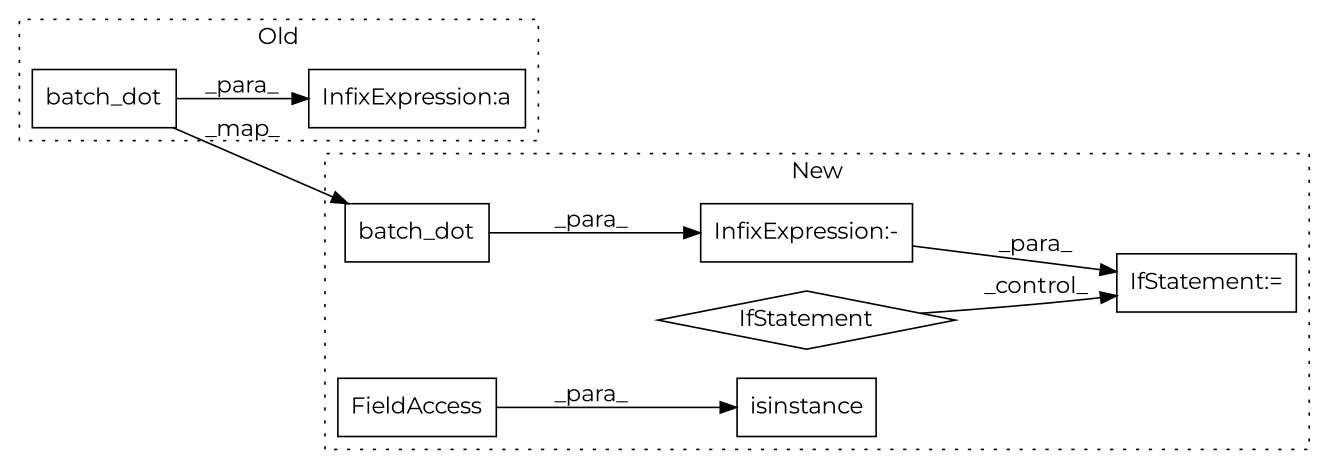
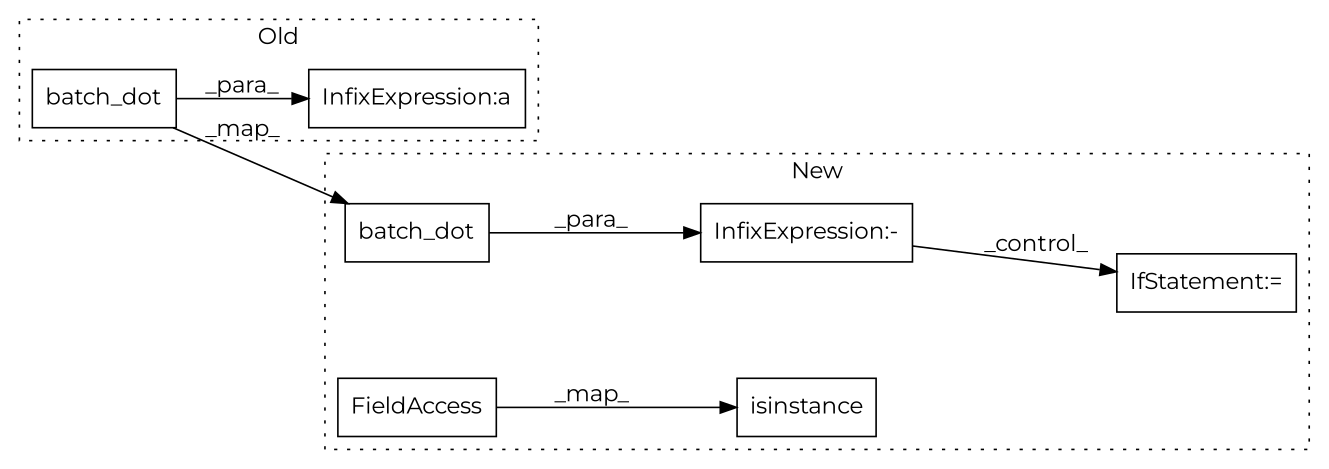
edge "InfixExpression:-" -> "IfStatement:=": label "_para_" -> "_control_"
node "IfStatement": removed
edge "FieldAccess" -> "isinstance": label "_para_" -> "_map_"
